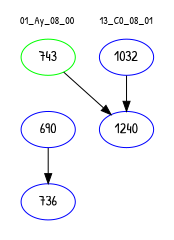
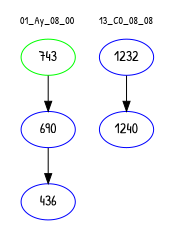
cluster "13_C0_08_01": label "13_C0_08_01" -> "13_C0_08_08"
node "1032": label "1032" -> "1232"
edge "743" -> "1240": now "743" -> "690"
node "736": label "736" -> "436"
